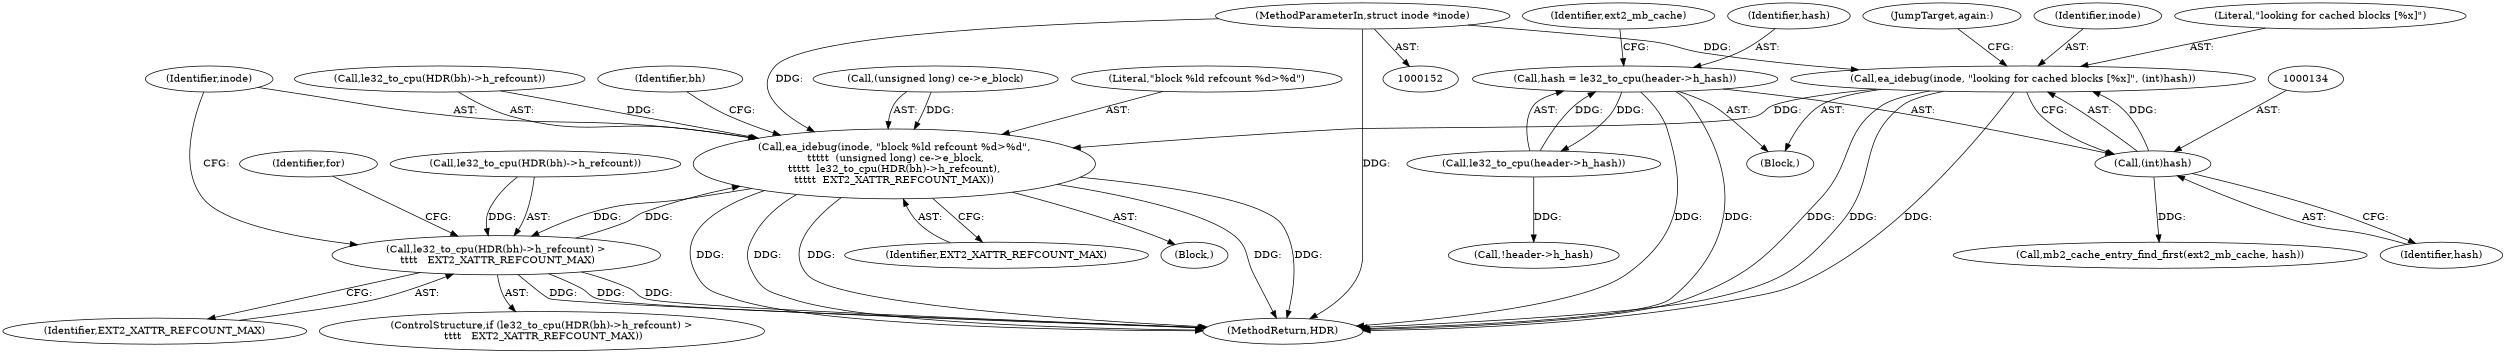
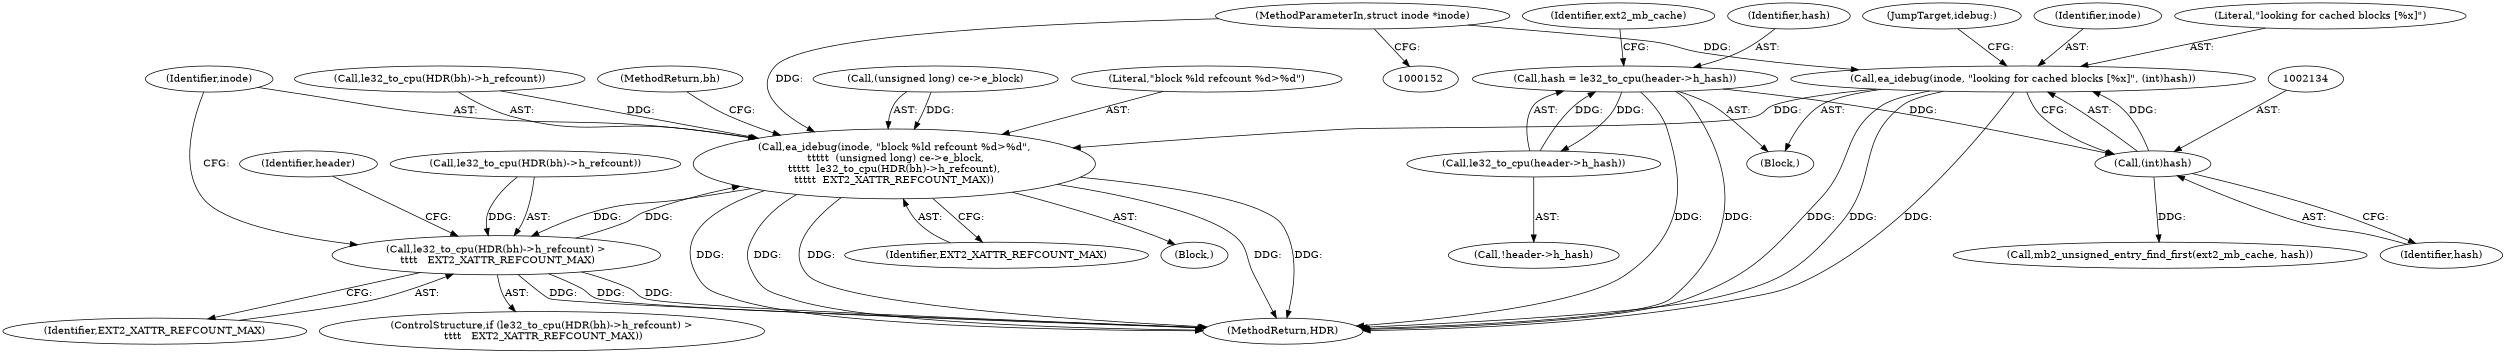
node "(JumpTarget,again:)": label "(JumpTarget,again:)" -> "(JumpTarget,idebug:)"
edge "(MethodParameterIn,struct inode *inode)" -> "1000152": label "AST: " -> "CFG: "
node "(Identifier,bh)": label "(Identifier,bh)" -> "(MethodReturn,bh)"
node "1000134": label "1000134" -> "1002134"
edge "(Call,hash = le32_to_cpu(header->h_hash))" -> "(Call,(int)hash)": label "AST: " -> "DDG: "
node "(Identifier,for)": label "(Identifier,for)" -> "(Identifier,header)"
edge "(MethodParameterIn,struct inode *inode)" -> "(MethodReturn,HDR)": removed, label "DDG:"
edge "(Call,le32_to_cpu(header->h_hash))" -> "(Call,!header->h_hash)": label "DDG: " -> "AST: "
node "(Call,mb2_cache_entry_find_first(ext2_mb_cache, hash))": label "(Call,mb2_cache_entry_find_first(ext2_mb_cache, hash))" -> "(Call,mb2_unsigned_entry_find_first(ext2_mb_cache, hash))"
